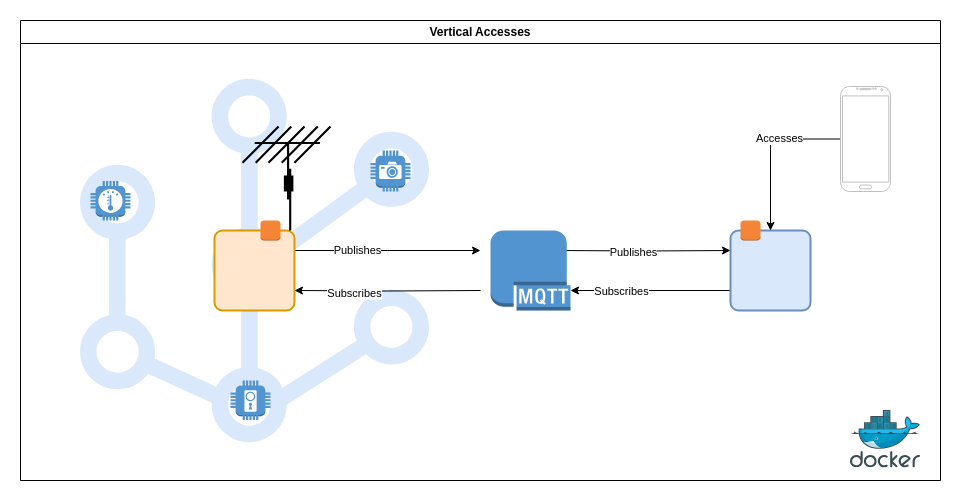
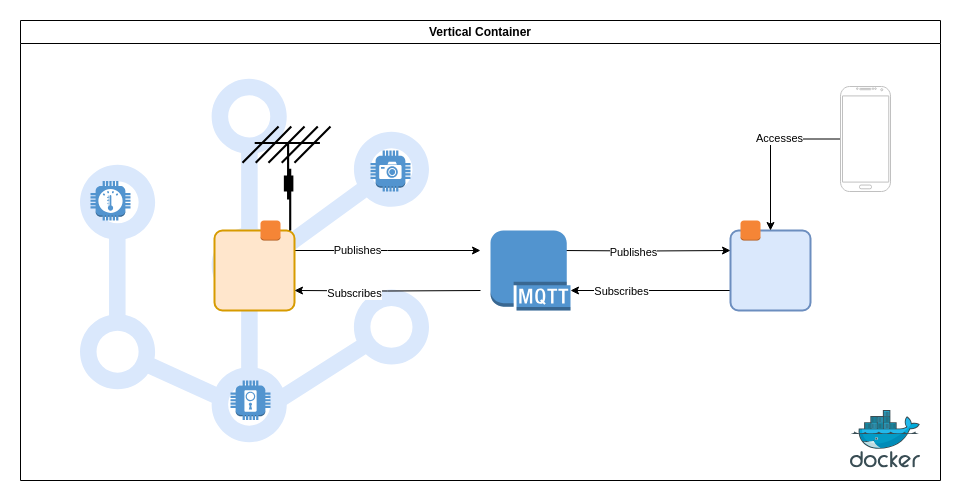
node "Vertical Accesses": label "Vertical Accesses" -> "Vertical Container"
